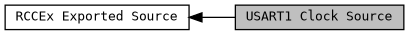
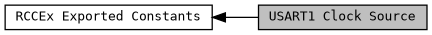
node "RCCEx Exported Source": label "RCCEx Exported Source" -> "RCCEx Exported Constants"
